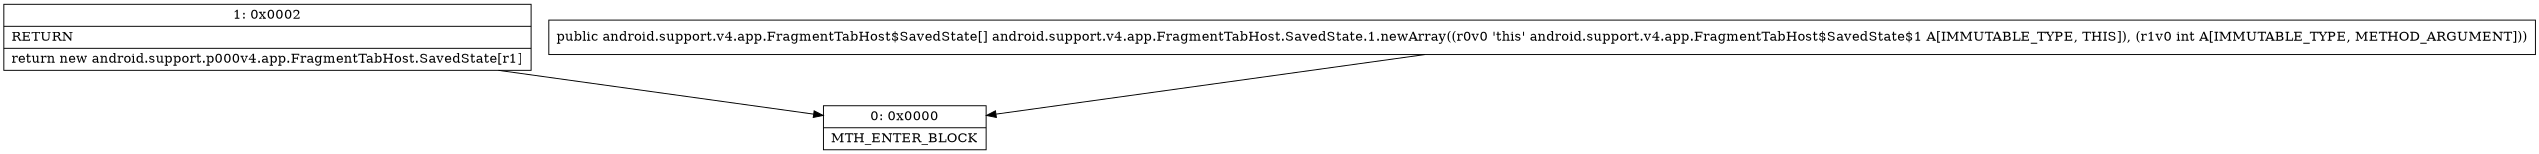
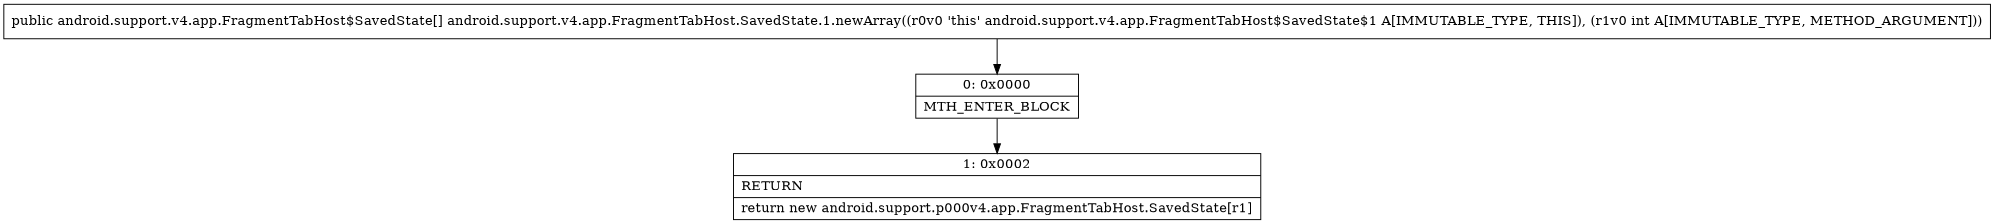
edge "1: 0x0002" -> "0: 0x0000": reversed
